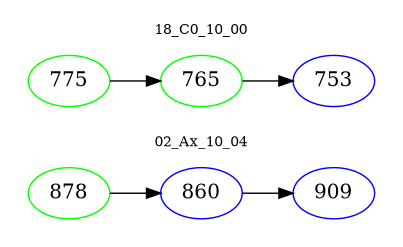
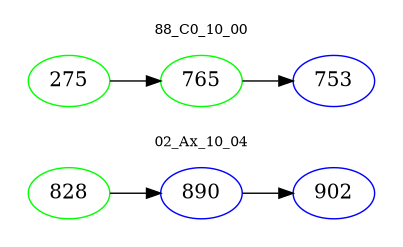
cluster "18_C0_10_00": label "18_C0_10_00" -> "88_C0_10_00"
node "775": label "775" -> "275"
node "878": label "878" -> "828"
node "860": label "860" -> "890"
node "909": label "909" -> "902"
